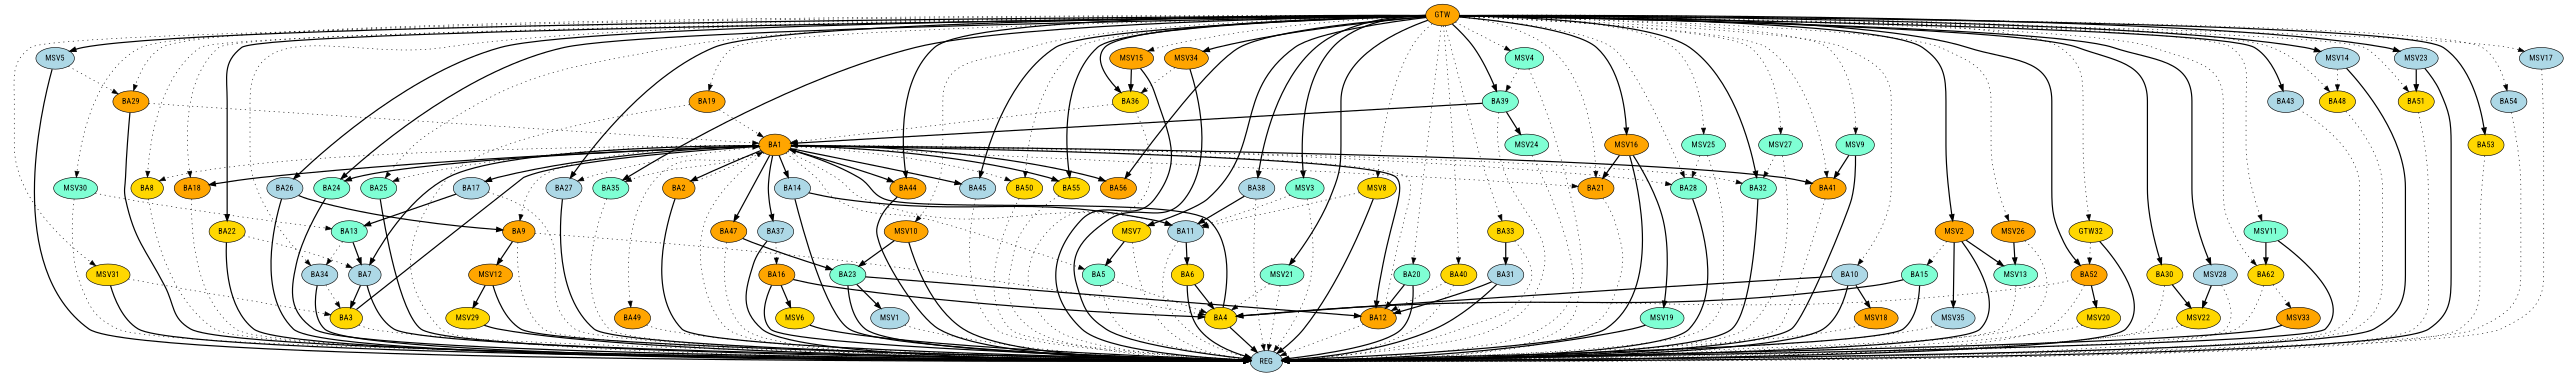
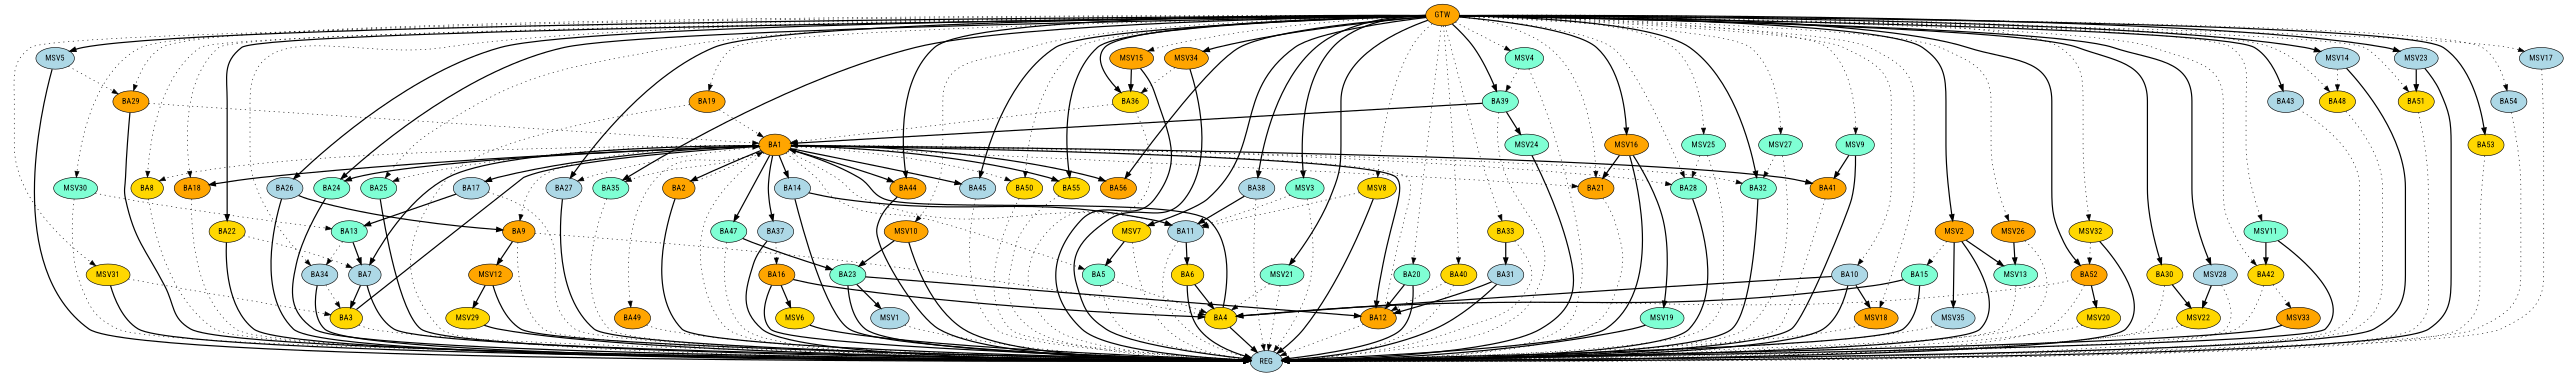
edge "GTW" -> "BA41": now "GTW" -> "MSV18"
node "BA47": fillcolor orange -> aquamarine
node "GTW32": label "GTW32" -> "MSV32"
node "BA62": label "BA62" -> "BA42"
edge "MSV24" -> "REG": style dotted -> bold
